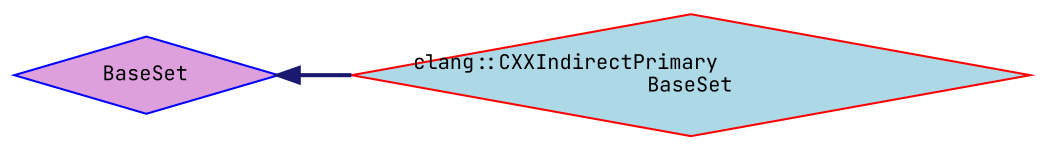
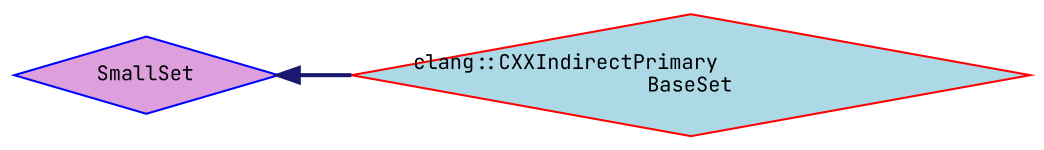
node "BaseSet": label "BaseSet" -> "SmallSet"
